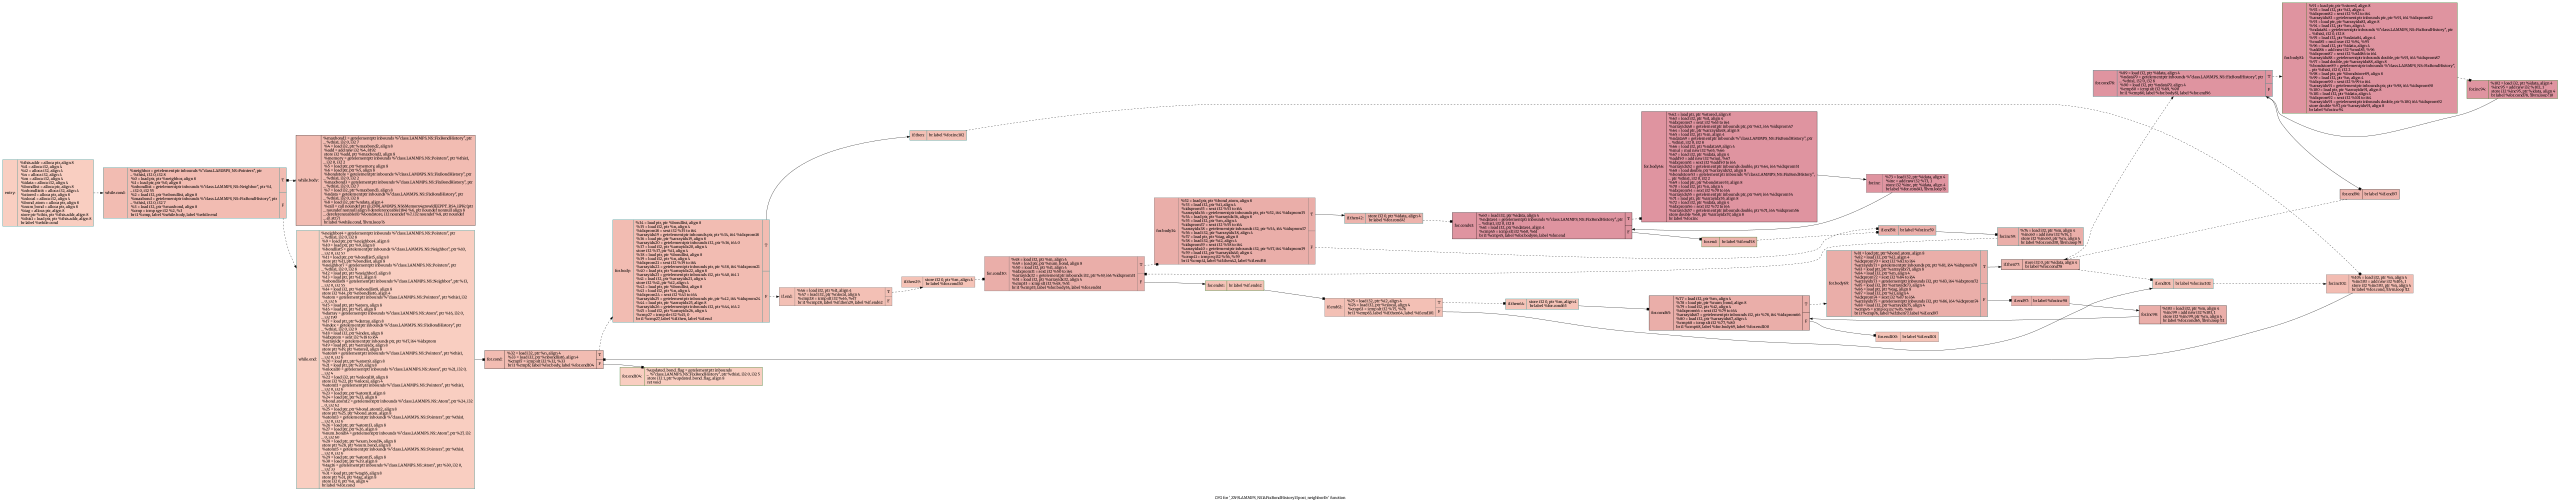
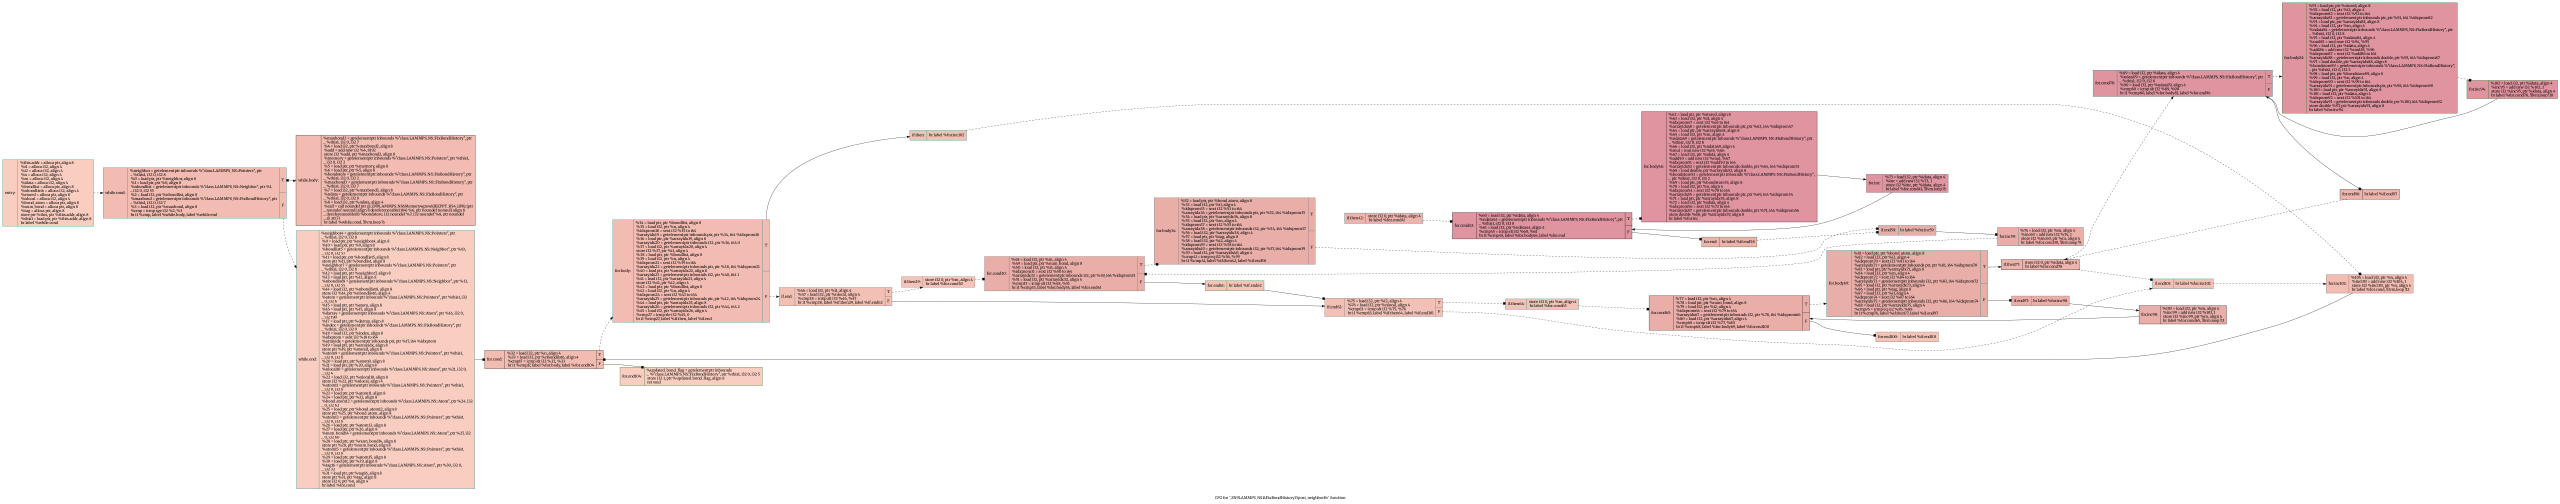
edge "for.body34:" -> "if.then42:": removed
edge "if.end:" -> "if.end62:": added
edge "if.then64:" -> "for.cond65:": style solid -> dashed
edge "if.end62:" -> "if.end101:": style solid -> dashed
